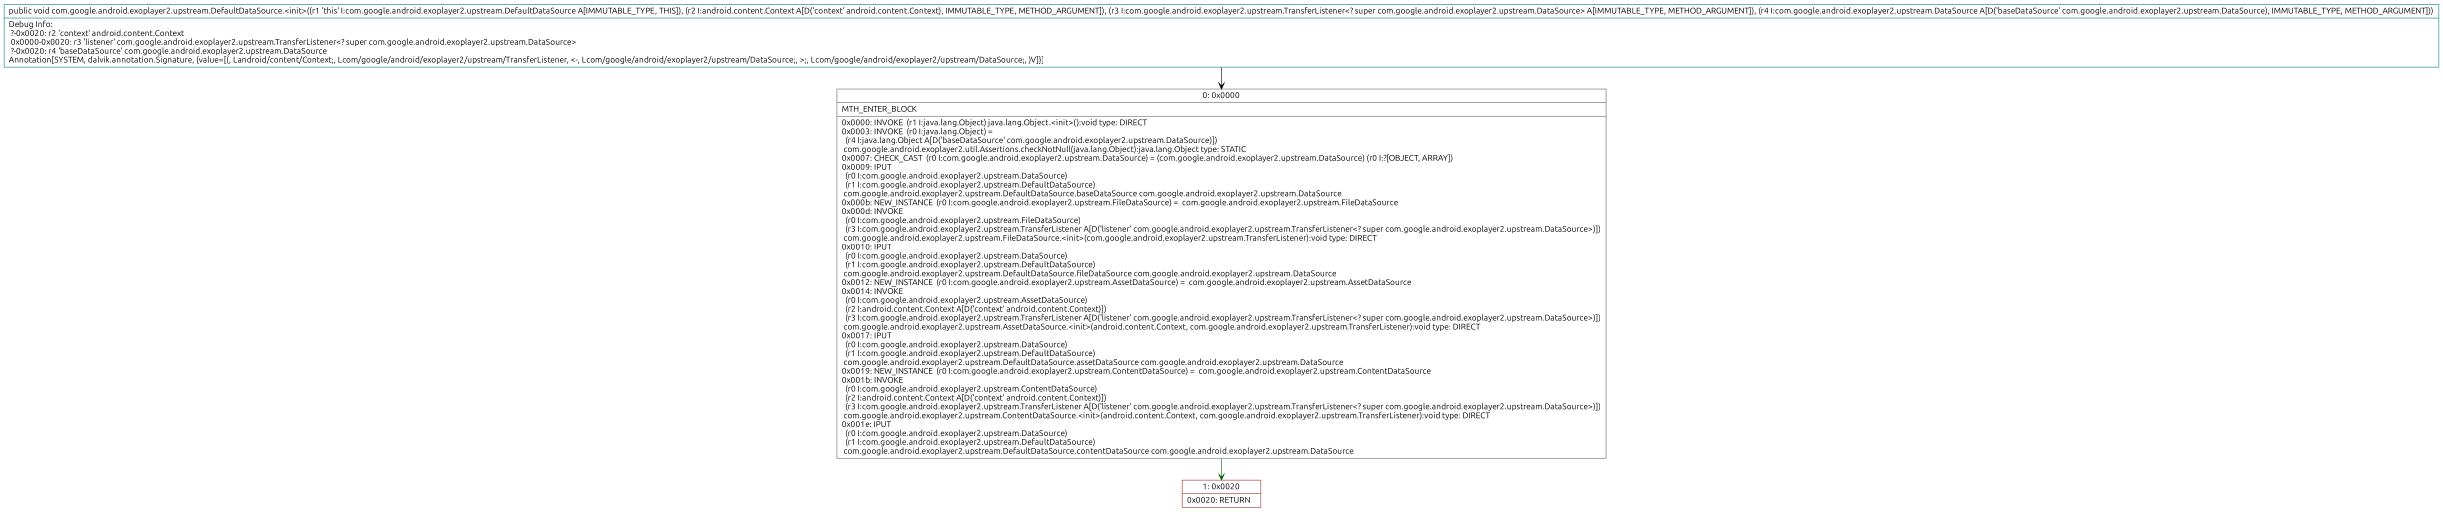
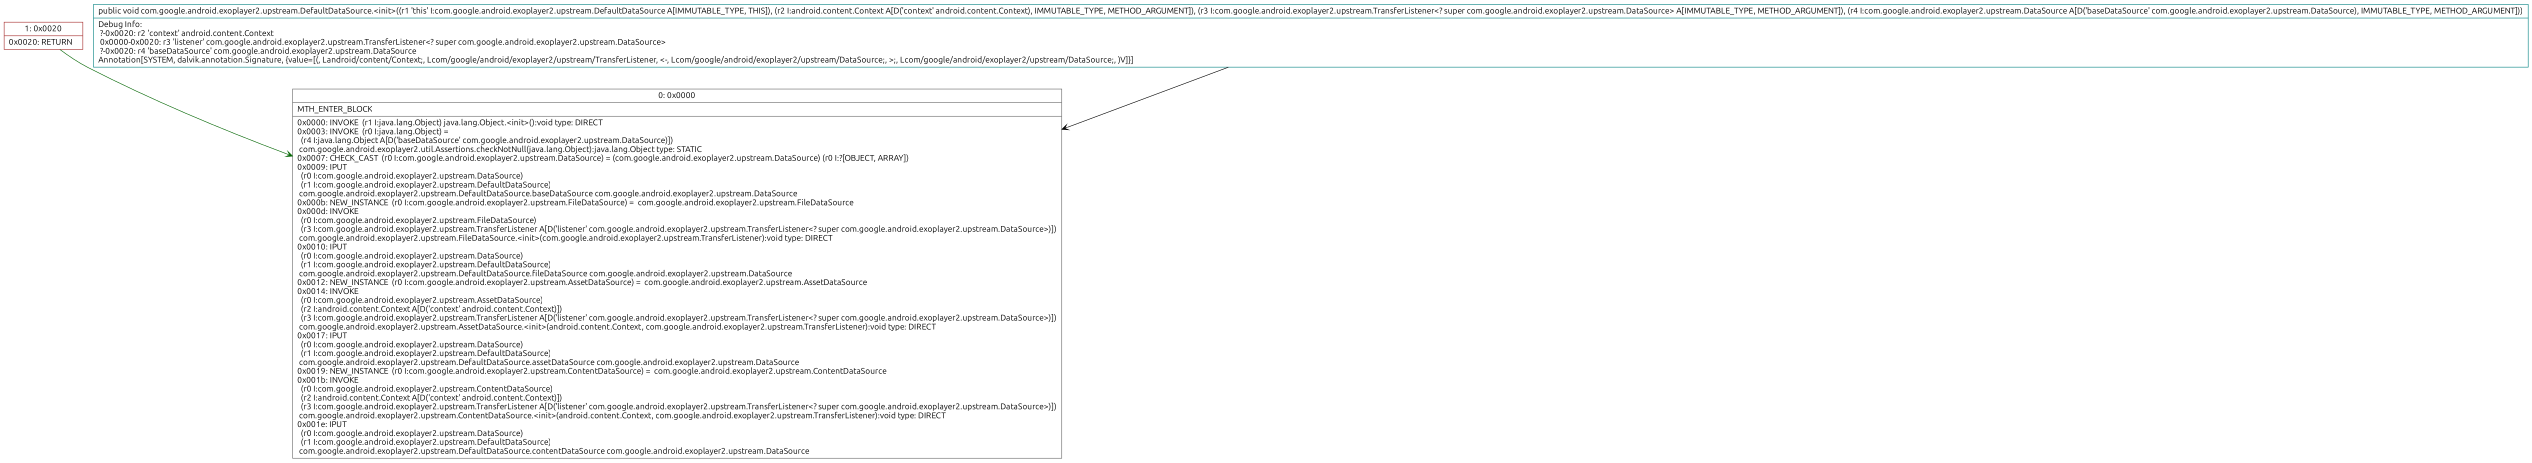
edge "0: 0x0000" -> "1: 0x0020": reversed
